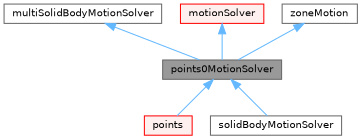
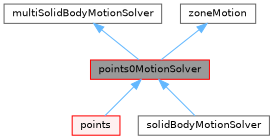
node "motionSolver": removed
node "points0MotionSolver": color gray40 -> red
